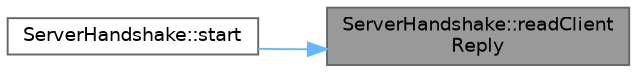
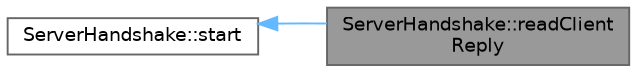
edge "ServerHandshake::start" -> "ServerHandshake::readClient Reply": reversed
